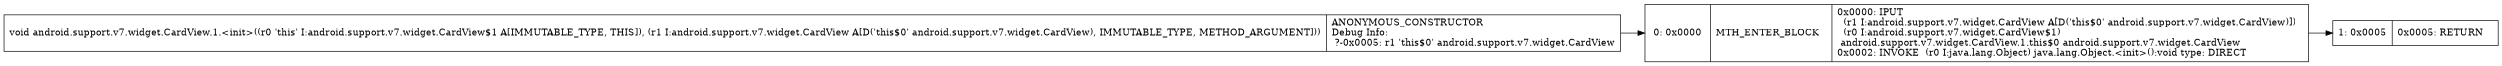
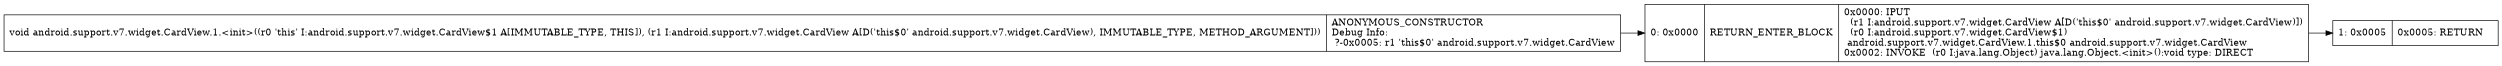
node "0: 0x0000": text "MTH_ENTER_BLOCK" -> "RETURN_ENTER_BLOCK"
